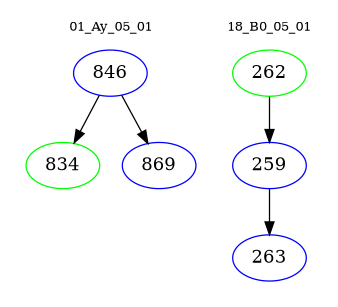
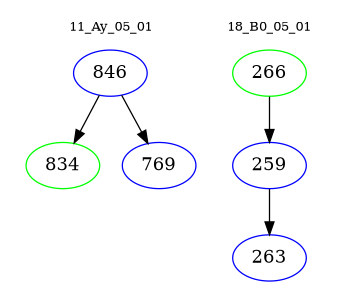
cluster "01_Ay_05_01": label "01_Ay_05_01" -> "11_Ay_05_01"
node "262": label "262" -> "266"
node "869": label "869" -> "769"
